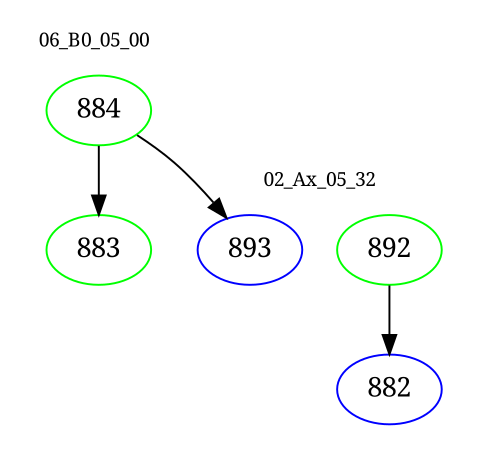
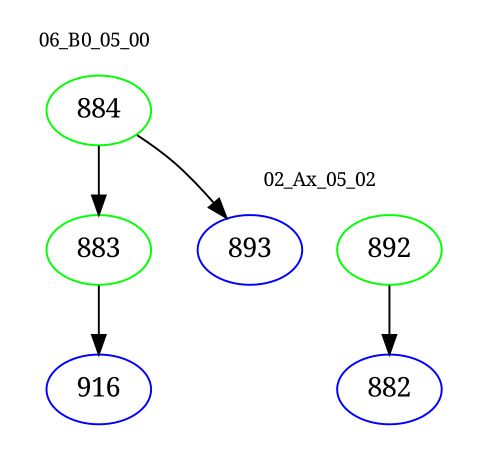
cluster "02_Ax_05_32": label "02_Ax_05_32" -> "02_Ax_05_02"
node "916": added
